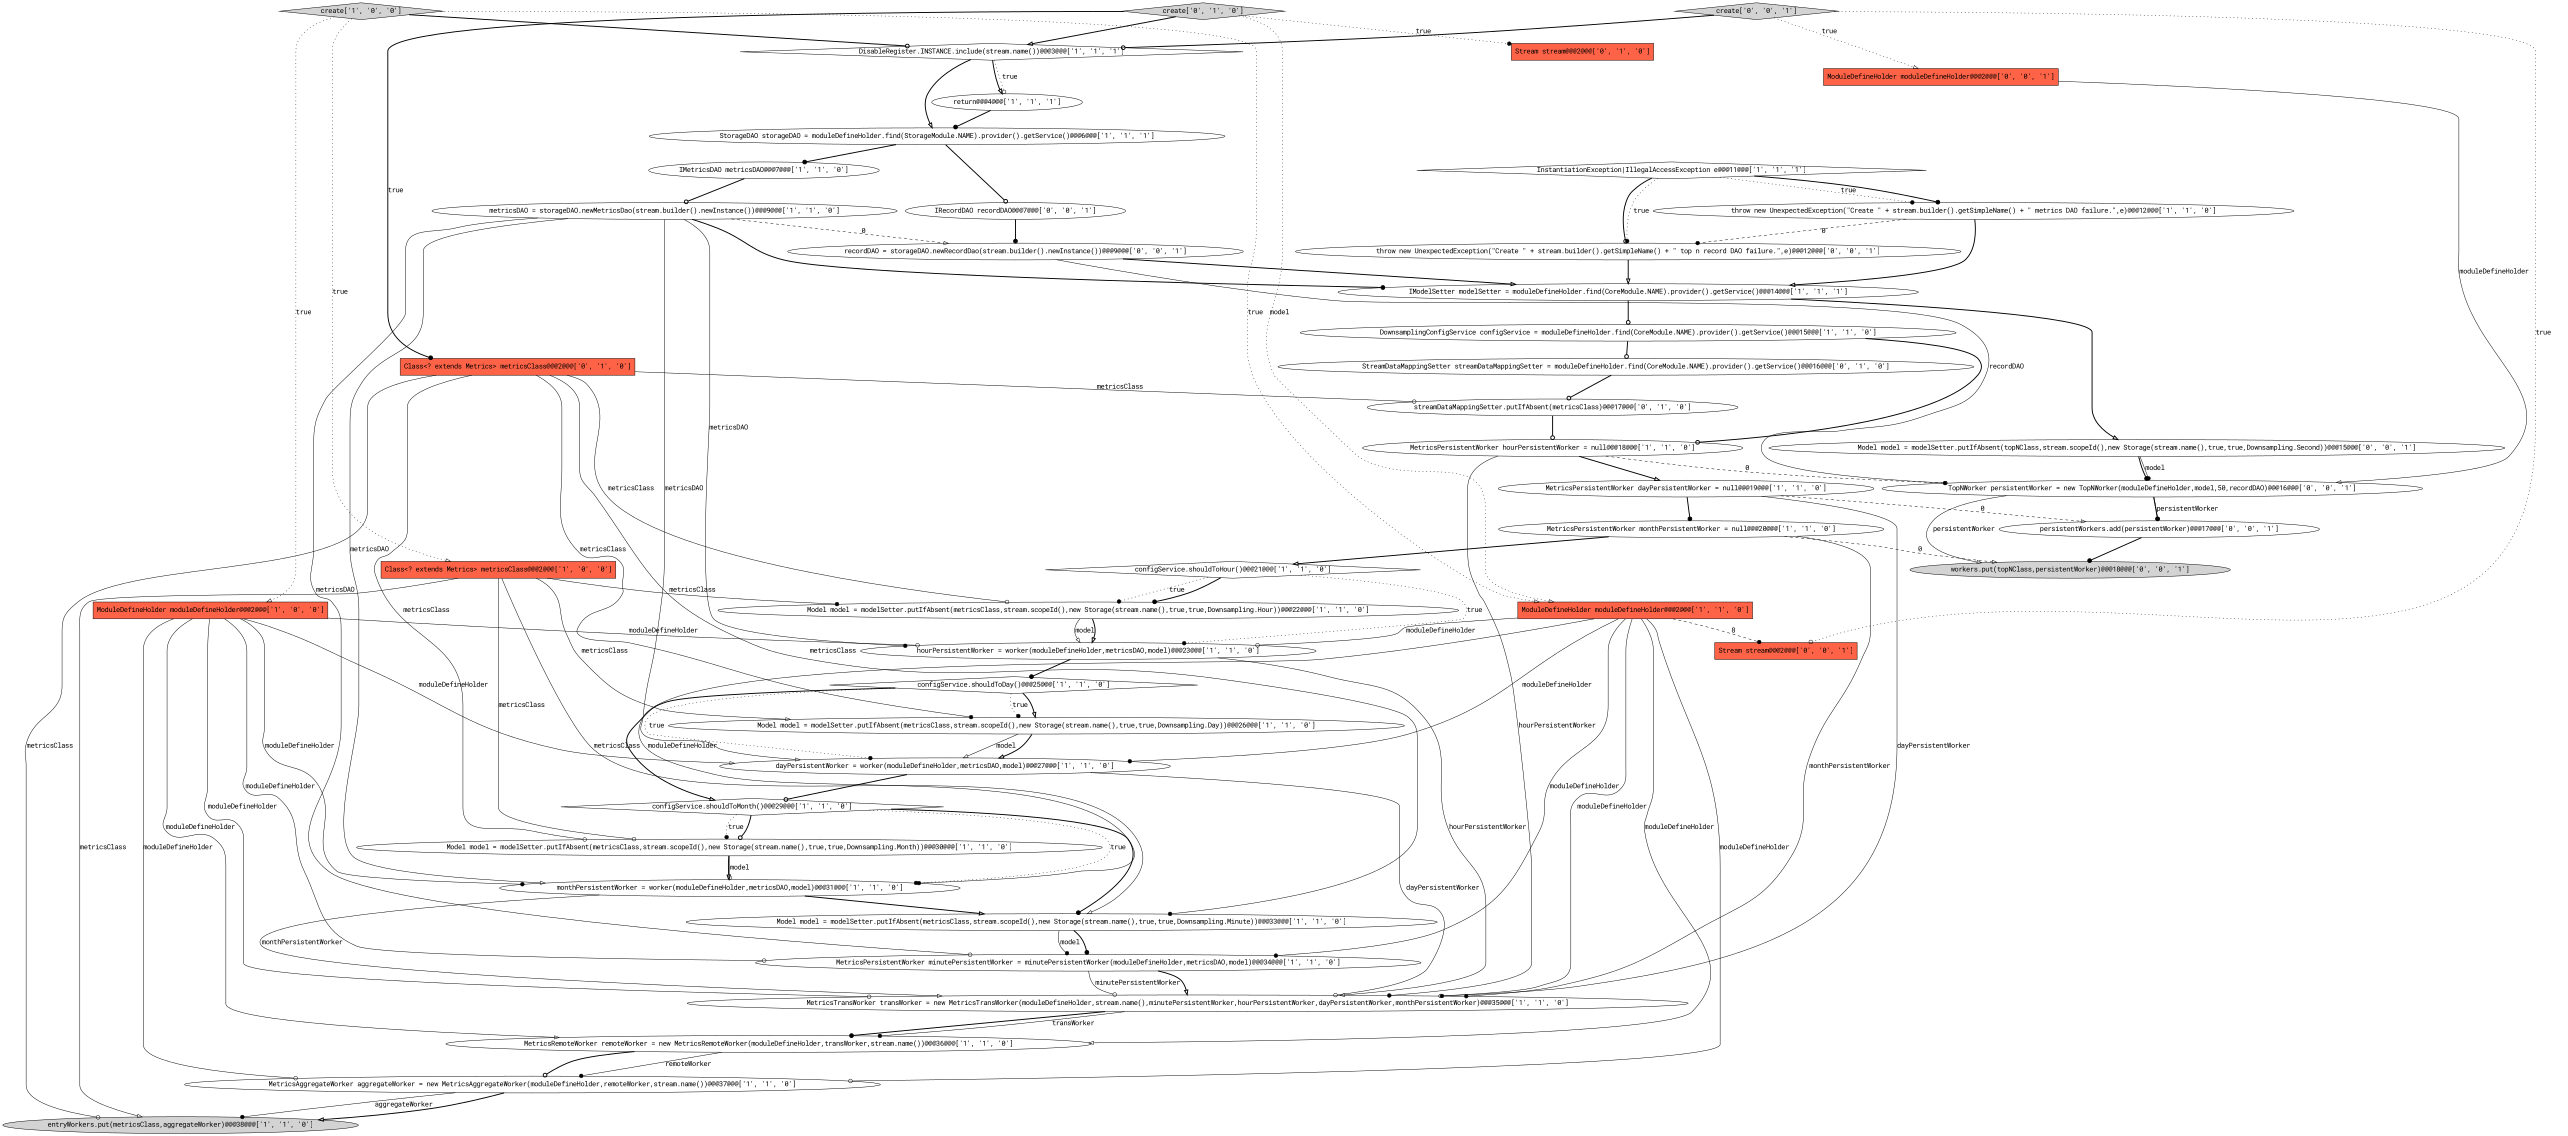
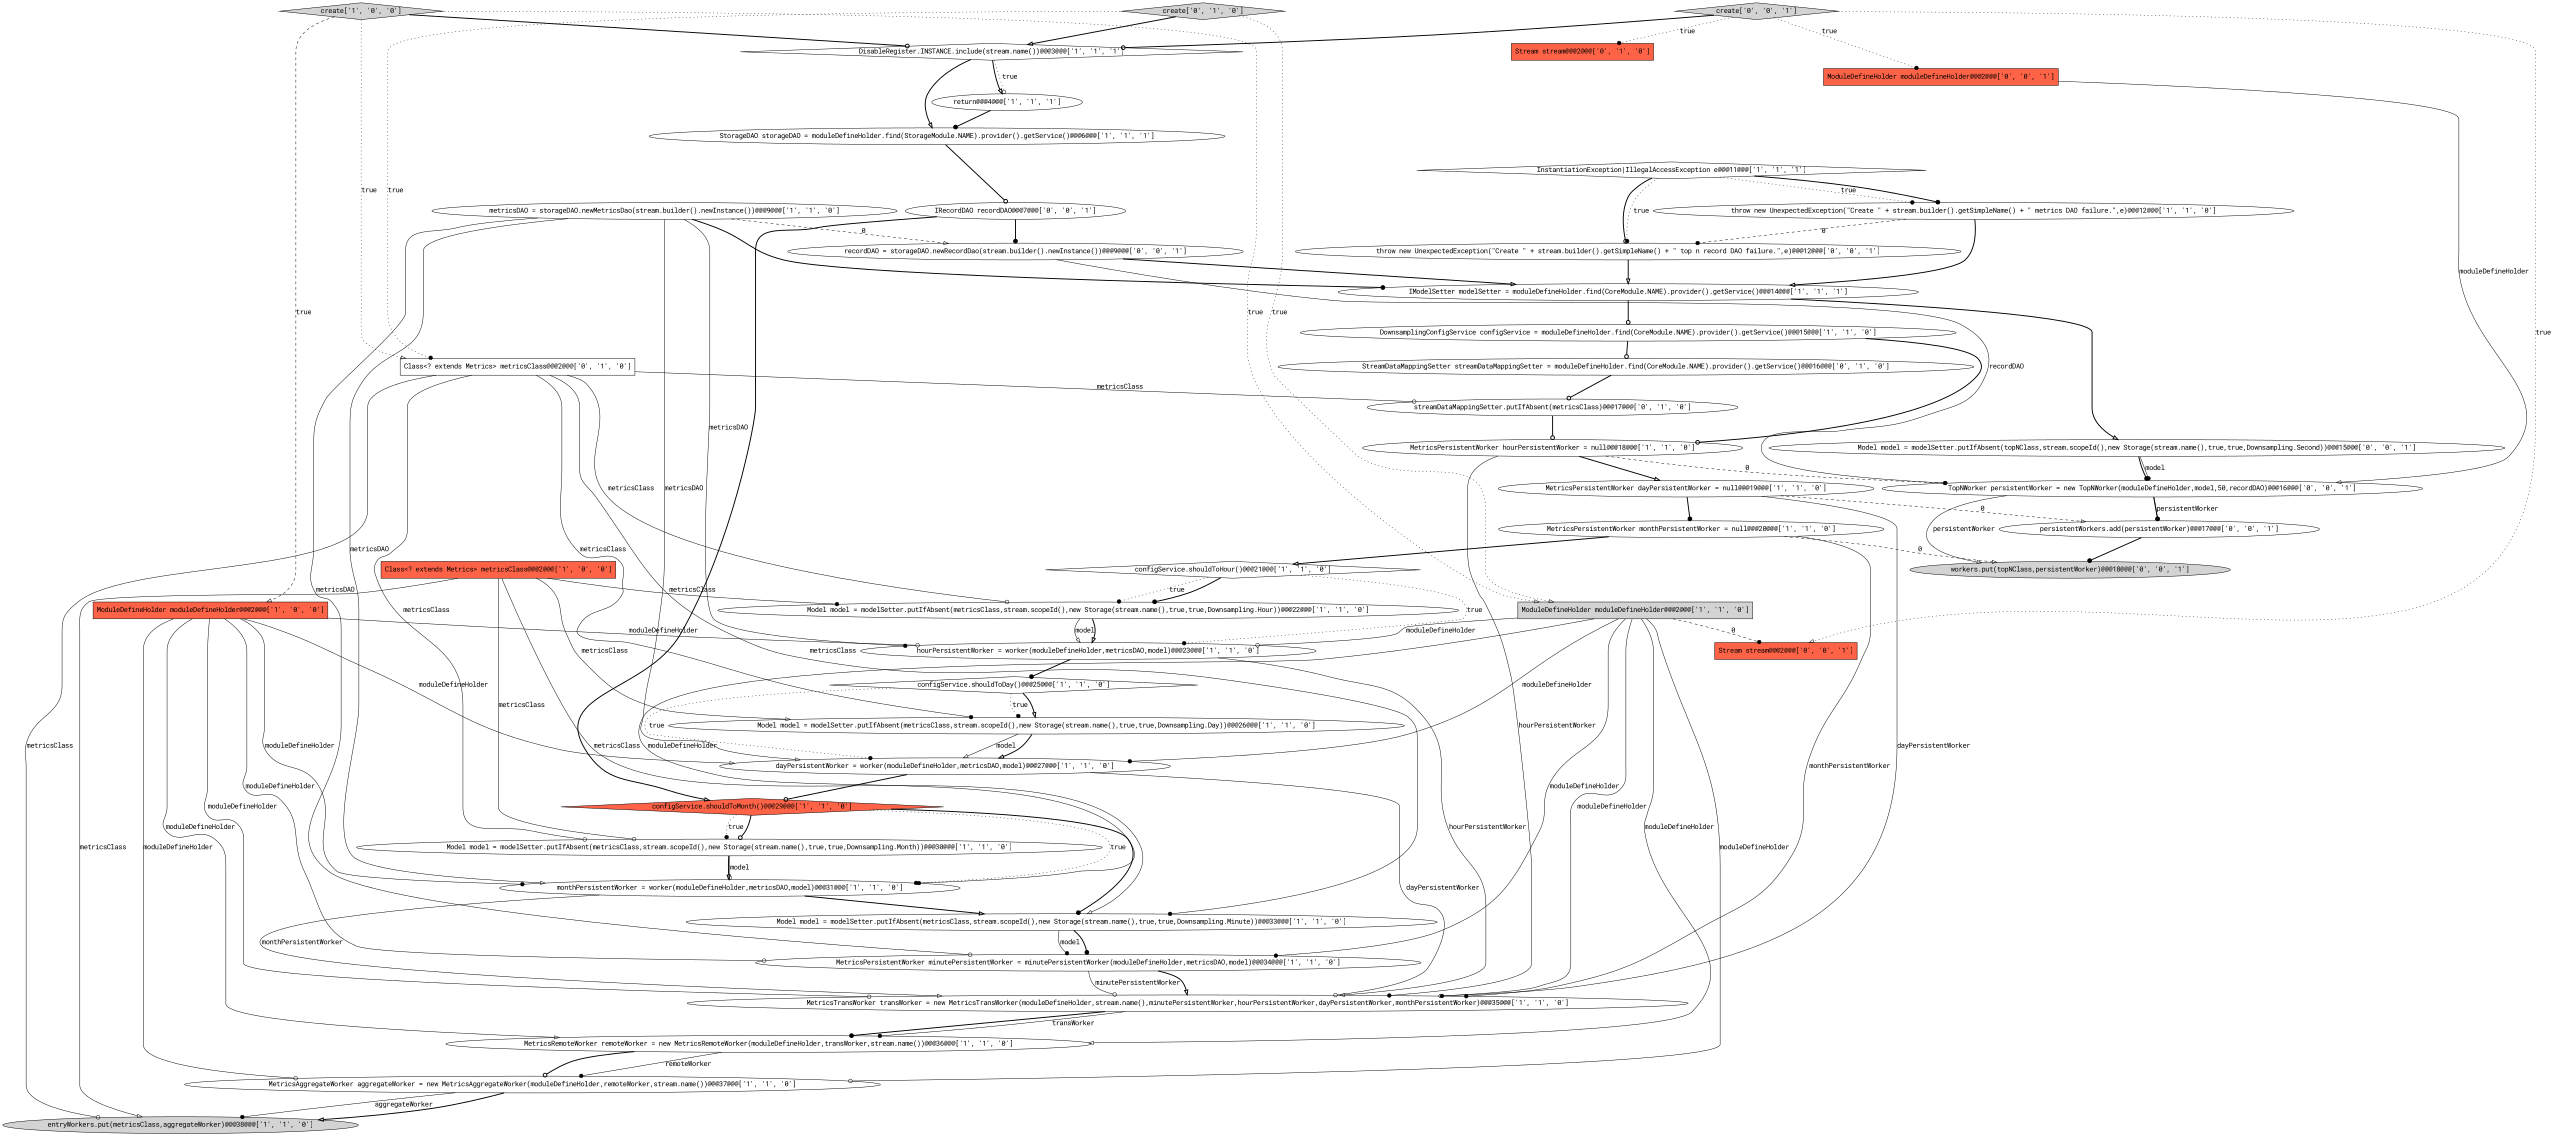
edge "create['0', '1', '0']" -> "Class<? extends Metrics> metricsClass@@@2@@@['0', '1', '0']": style bold -> dotted
edge "create['0', '1', '0']" -> "Stream stream@@@2@@@['0', '1', '0']": now "create['0', '0', '1']" -> "Stream stream@@@2@@@['0', '1', '0']"
edge "create['0', '0', '1']" -> "ModuleDefineHolder moduleDefineHolder@@@2@@@['0', '0', '1']": arrowhead onormal -> dot
node "IMetricsDAO metricsDAO@@@7@@@['1', '1', '0']": removed
edge "create['1', '0', '0']" -> "ModuleDefineHolder moduleDefineHolder@@@2@@@['1', '0', '0']": style dotted -> dashed
edge "create['0', '0', '1']" -> "Stream stream@@@2@@@['0', '0', '1']": arrowhead odot -> onormal
edge "create['0', '1', '0']" -> "ModuleDefineHolder moduleDefineHolder@@@2@@@['1', '1', '0']": label "model" -> "true"
edge "create['1', '0', '0']" -> "Class<? extends Metrics> metricsClass@@@2@@@['1', '0', '0']": now "create['1', '0', '0']" -> "Class<? extends Metrics> metricsClass@@@2@@@['0', '1', '0']"
node "Class<? extends Metrics> metricsClass@@@2@@@['0', '1', '0']": fillcolor tomato -> white
node "ModuleDefineHolder moduleDefineHolder@@@2@@@['1', '1', '0']": fillcolor tomato -> lightgray
edge "ModuleDefineHolder moduleDefineHolder@@@2@@@['1', '1', '0']" -> "Stream stream@@@2@@@['0', '0', '1']": label "8" -> "0"
edge "configService.shouldToDay()@@@25@@@['1', '1', '0']" -> "configService.shouldToMonth()@@@29@@@['1', '1', '0']": now "IRecordDAO recordDAO@@@7@@@['0', '0', '1']" -> "configService.shouldToMonth()@@@29@@@['1', '1', '0']"
node "configService.shouldToMonth()@@@29@@@['1', '1', '0']": fillcolor white -> tomato
